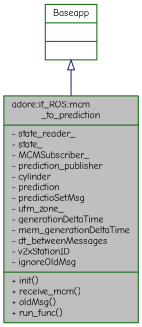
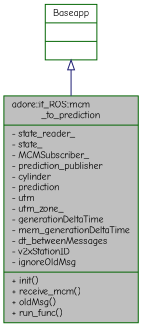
node "adore::if_ROS::mcm": text "- predictioSetMsg" -> "- utm"
